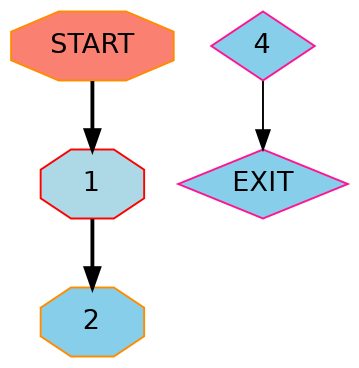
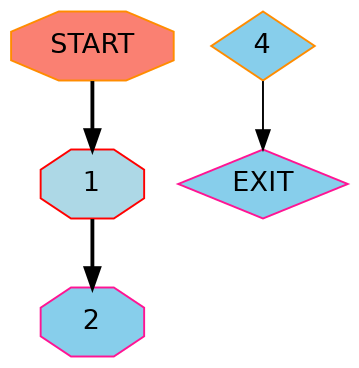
node "4": color deeppink -> darkorange
node "2": color darkorange -> deeppink
